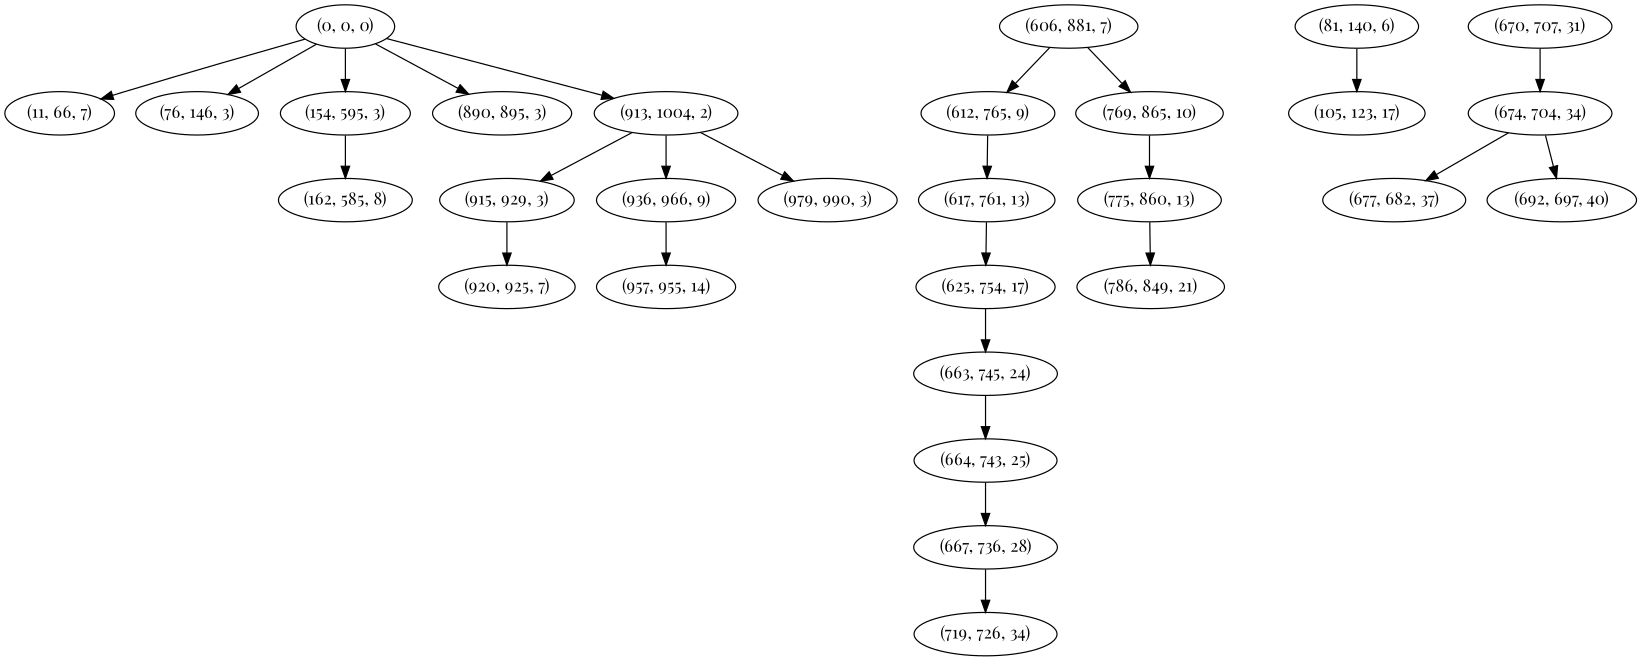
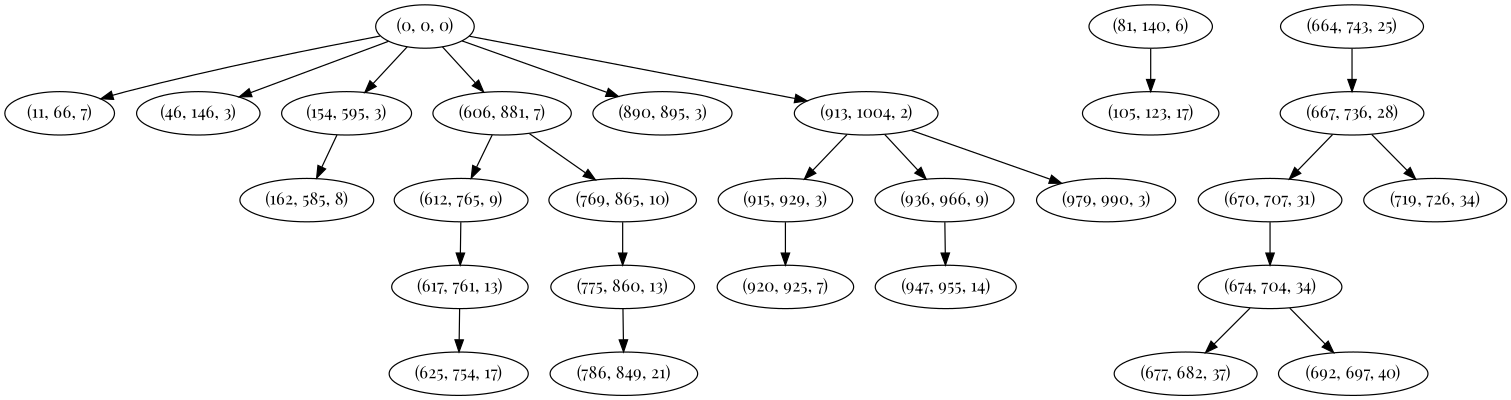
edge "(0, 0, 0)" -> "(606, 881, 7)": added
node "(76, 146, 3)": label "(76, 146, 3)" -> "(46, 146, 3)"
edge "(667, 736, 28)" -> "(670, 707, 31)": added
node "(957, 955, 14)": label "(957, 955, 14)" -> "(947, 955, 14)"
node "(663, 745, 24)": removed
